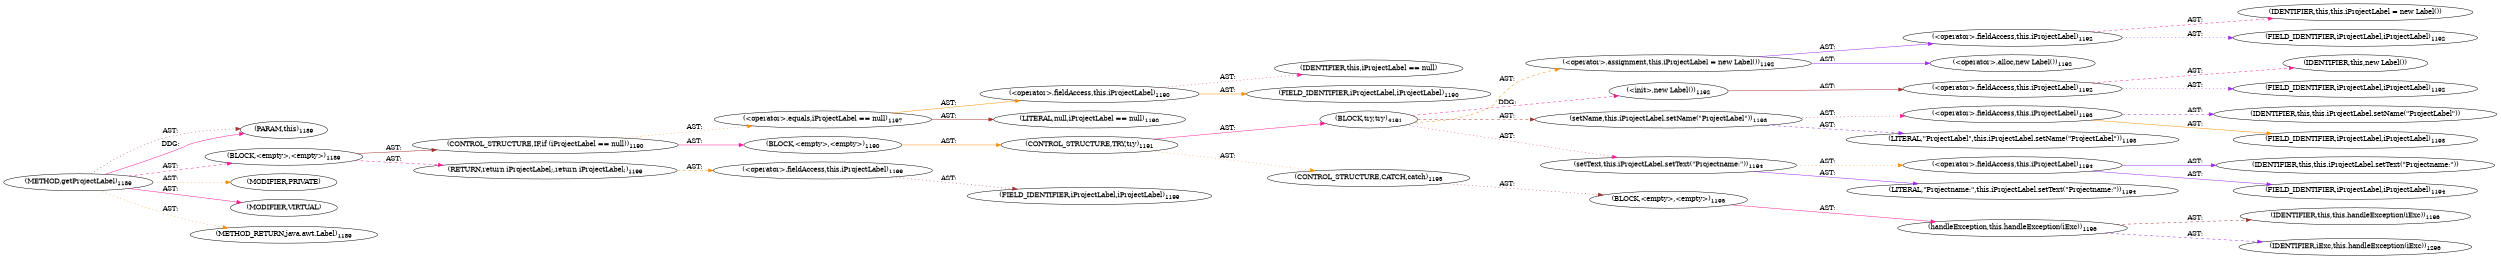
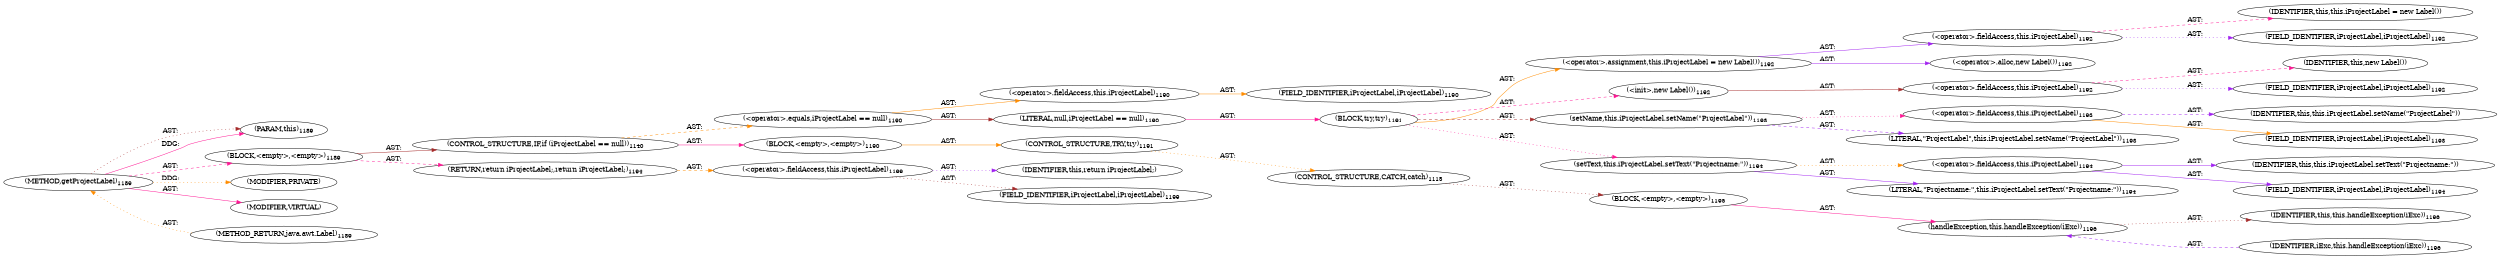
node "(IDENTIFIER,this,iProjectLabel == null)": removed
edge "(BLOCK,try,try)" -> "(<operator>.assignment,this.iProjectLabel = new Label())": style dashed -> solid
edge "(BLOCK,try,try)" -> "(<init>,new Label())": label "DDG: " -> "AST: "
node "(<operator>.equals,iProjectLabel == null)": text "1197" -> "1190"
node "(BLOCK,try,try)": text "4191" -> "1191"
edge "(CONTROL_STRUCTURE,TRY,try)" -> "(BLOCK,try,try)": now "(LITERAL,null,iProjectLabel == null)" -> "(BLOCK,try,try)"
edge "(CONTROL_STRUCTURE,IF,if (iProjectLabel == null))" -> "(<operator>.equals,iProjectLabel == null)": style dotted -> dashed
node "(CONTROL_STRUCTURE,IF,if (iProjectLabel == null))": text "1190" -> "1140"
node "(RETURN,return iProjectLabel;,return iProjectLabel;)": text "1199" -> "1194"
node "(IDENTIFIER,this,return iProjectLabel;)": added
node "(CONTROL_STRUCTURE,CATCH,catch)": text "1195" -> "1115"
edge "(METHOD,getProjectLabel)" -> "(MODIFIER,PRIVATE)": label "AST: " -> "DDG: "
edge "(METHOD,getProjectLabel)" -> "(METHOD_RETURN,java.awt.Label)": reversed
edge "(handleException,this.handleException(iExc))" -> "(IDENTIFIER,this,this.handleException(iExc))": style dashed -> dotted
edge "(handleException,this.handleException(iExc))" -> "(IDENTIFIER,iExc,this.handleException(iExc))": reversed
node "(IDENTIFIER,iExc,this.handleException(iExc))": text "1296" -> "1196"
